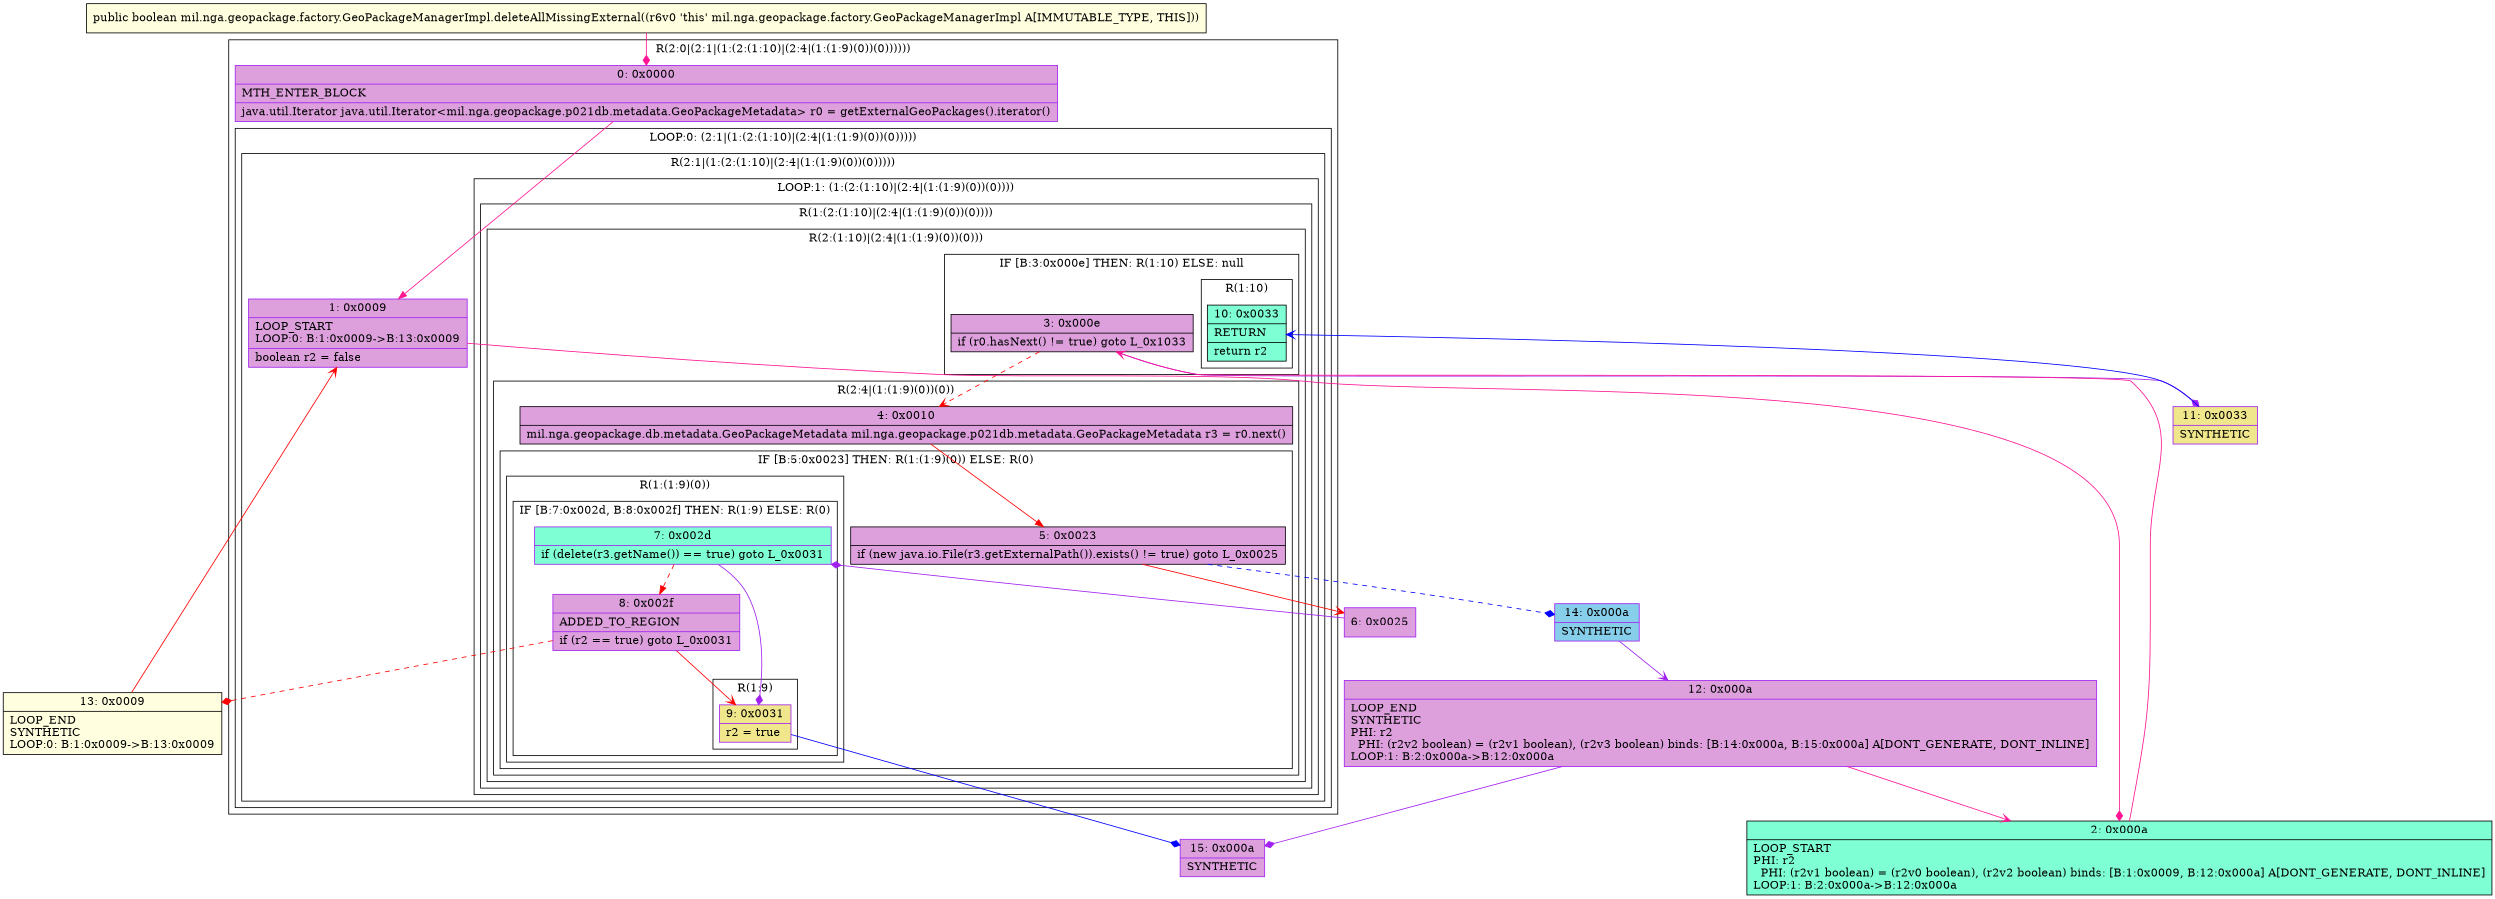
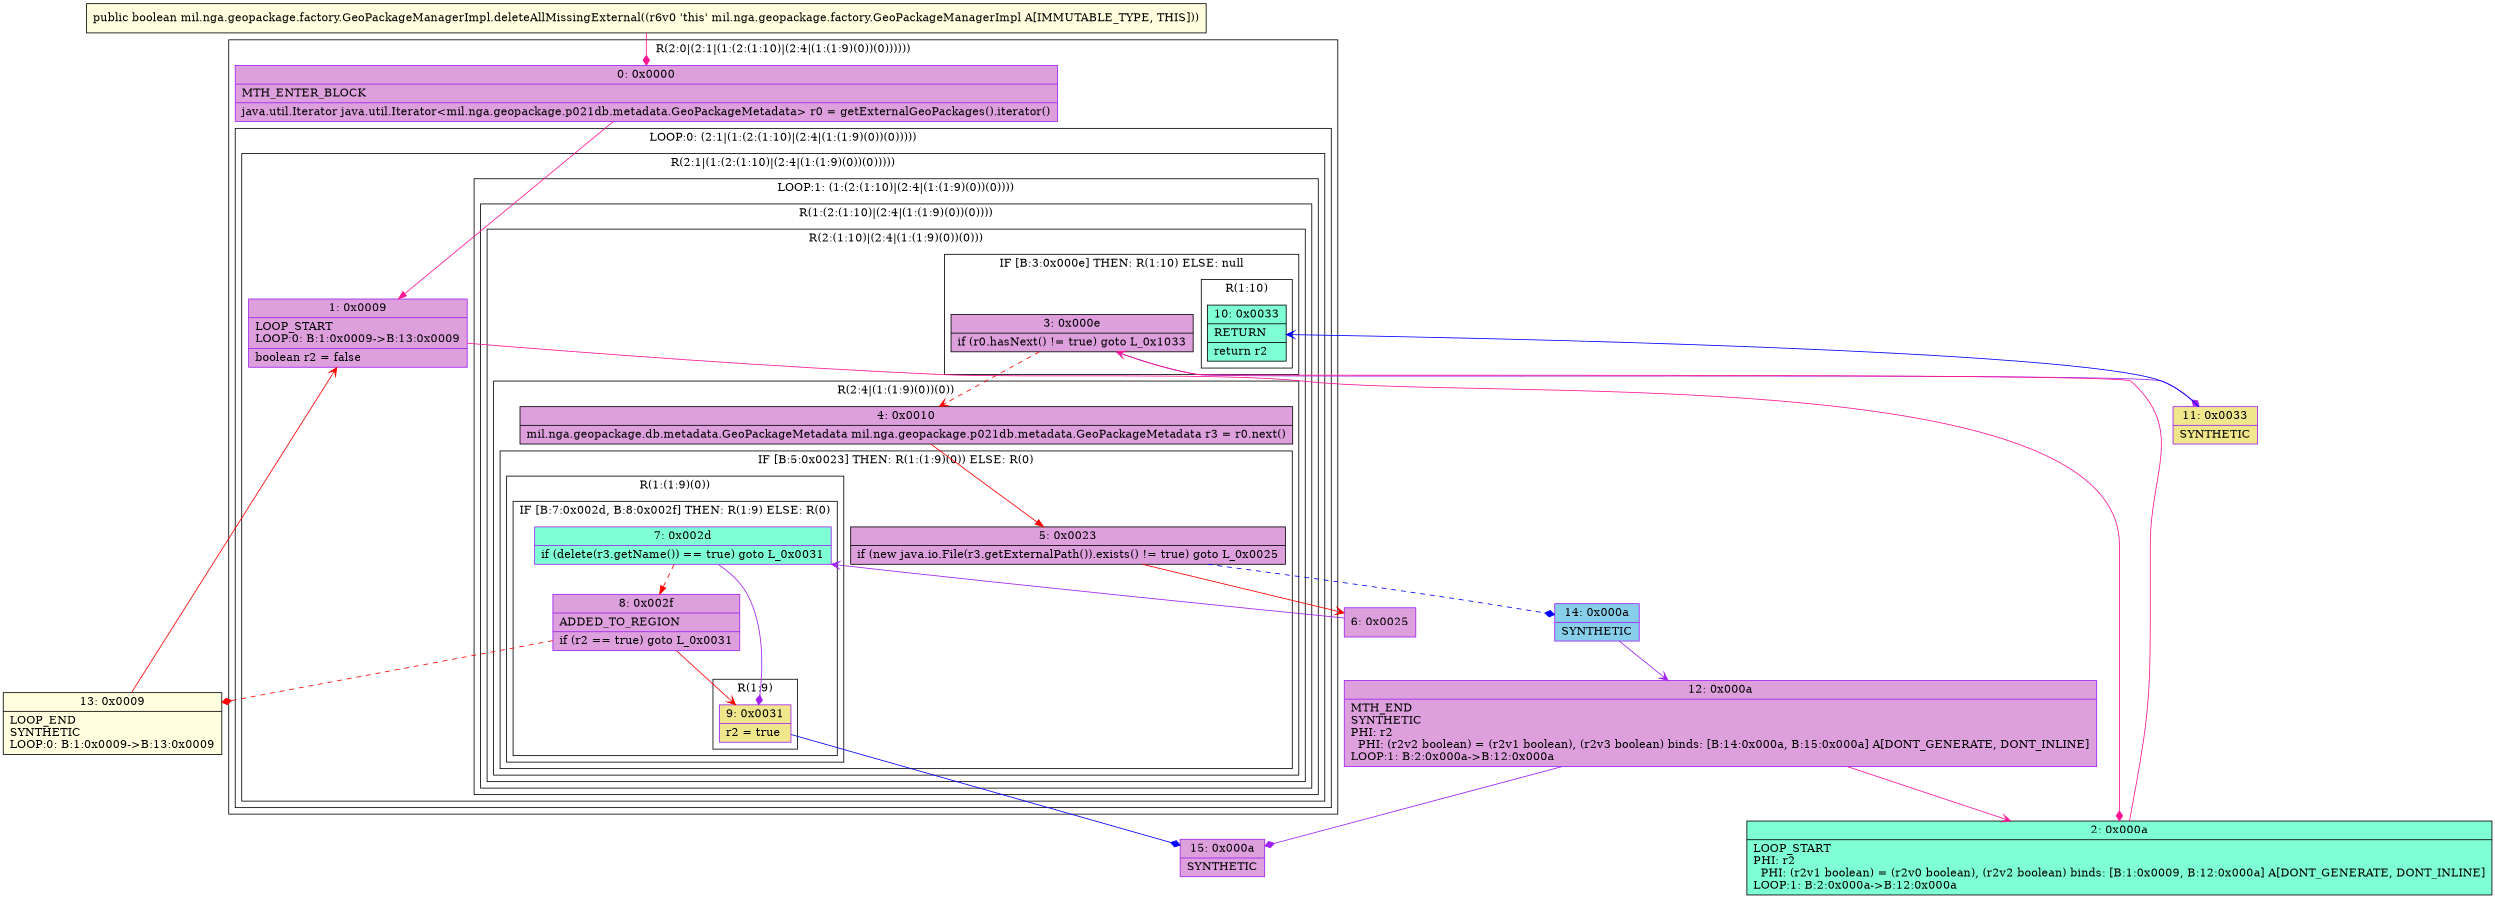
edge "6: 0x0025" -> "7: 0x002d": arrowhead diamond -> vee
node "12: 0x000a": text "LOOP_END" -> "MTH_END"
